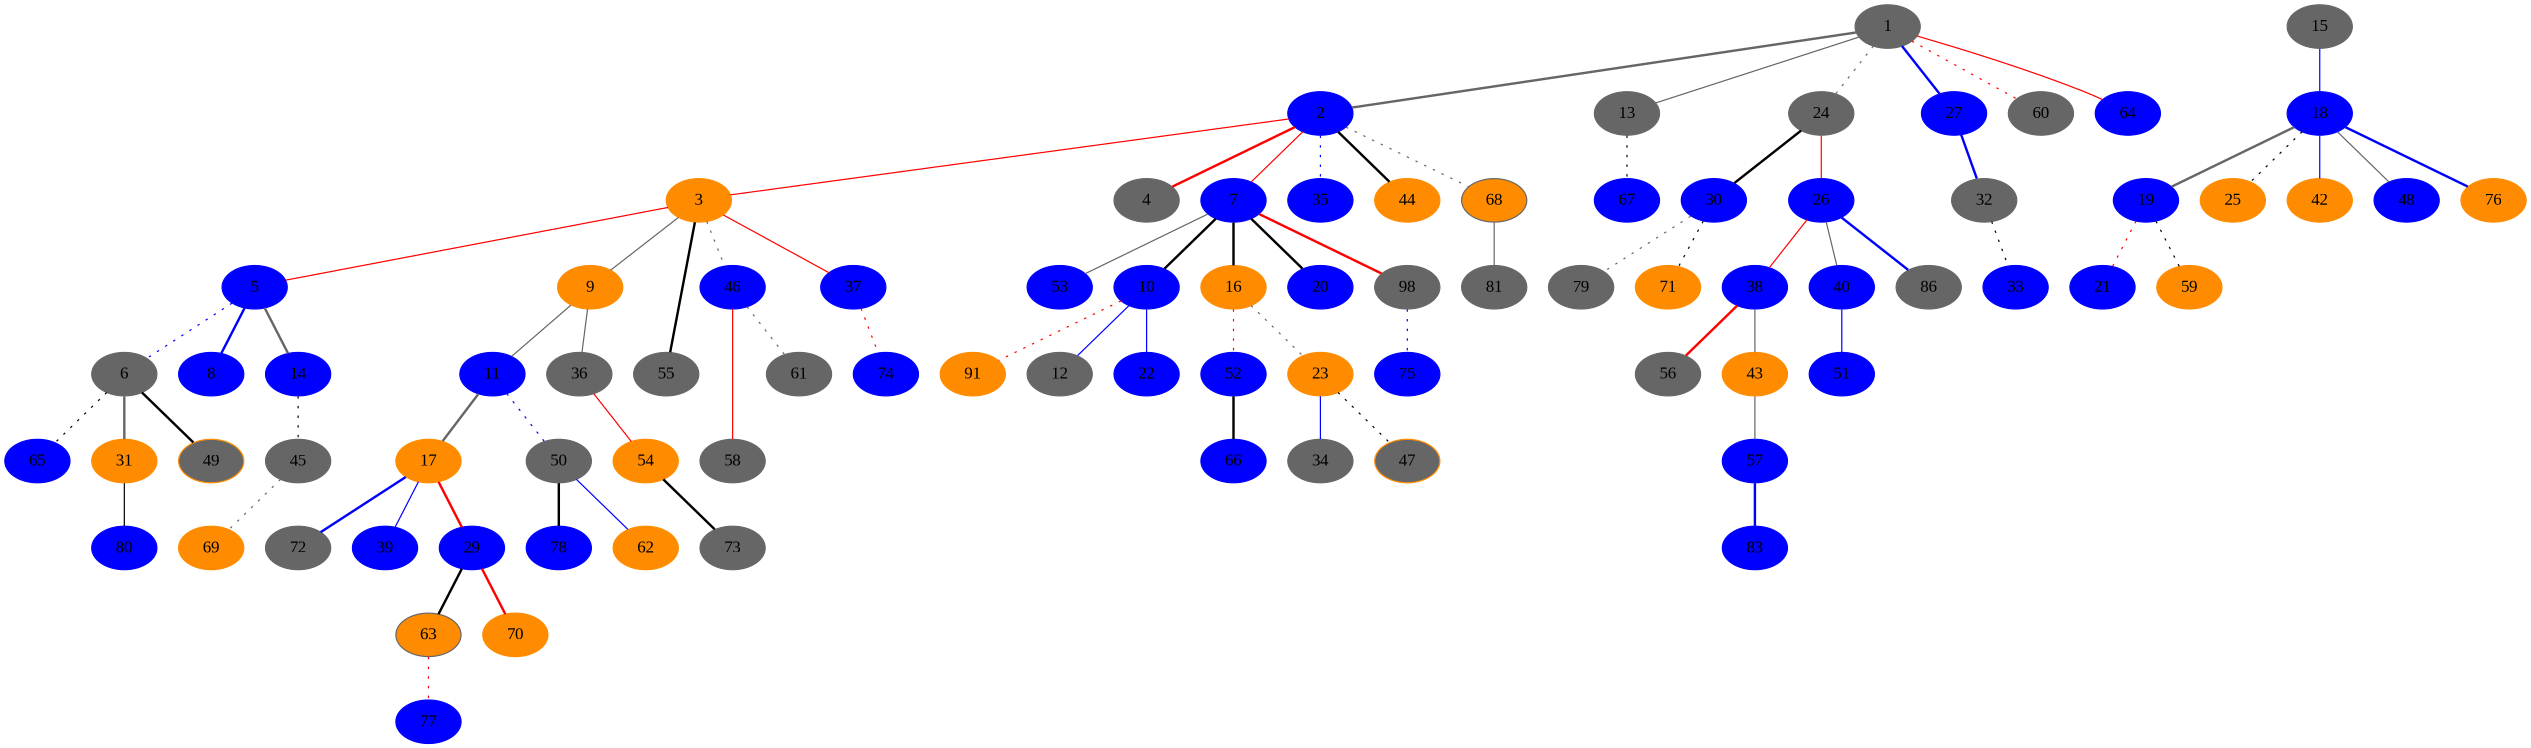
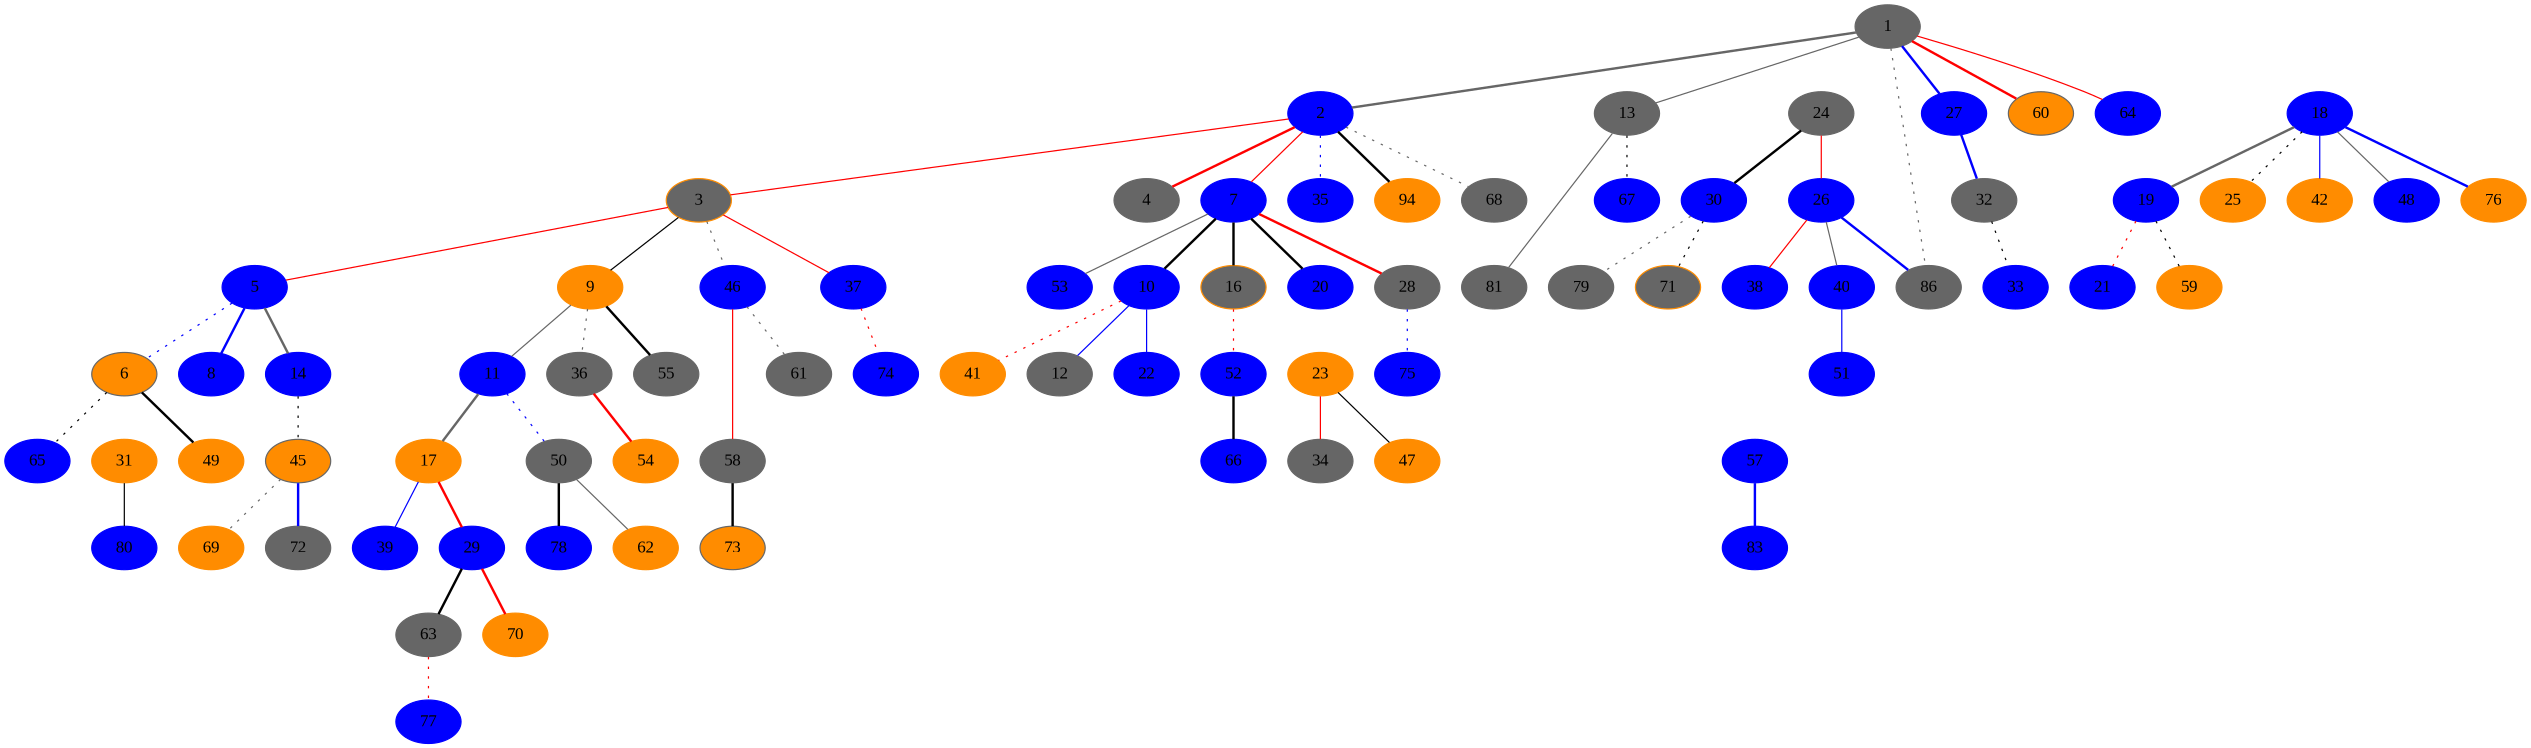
node "15": removed
edge "1" -- "24": now "1" -- "86"
edge "1" -- "60": style dotted -> bold
node "60": fillcolor gray40 -> darkorange
node "3": fillcolor darkorange -> gray40
node "44": label "44" -> "94"
node "68": fillcolor darkorange -> gray40
edge "3" -- "9": color gray40 -> black
edge "68" -- "81": now "13" -- "81"
edge "3" -- "55": now "9" -- "55"
node "16": fillcolor darkorange -> gray40
node "98": label "98" -> "28"
node "71": fillcolor darkorange -> gray40
edge "9" -- "36": style solid -> dotted
edge "16" -- "23": removed
node "6": fillcolor gray40 -> darkorange
node "91": label "91" -> "41"
node "56": removed
node "43": removed
edge "23" -- "47": style dotted -> solid
edge "6" -- "31": removed
edge "36" -- "54": style solid -> bold
edge "23" -- "34": color blue -> red
node "49": fillcolor gray40 -> darkorange
node "45": fillcolor gray40 -> darkorange
node "47": fillcolor gray40 -> darkorange
edge "50" -- "62": color blue -> gray40
edge "54" -- "73": now "58" -- "73"
edge "17" -- "72": now "45" -- "72"
node "73": fillcolor gray40 -> darkorange
node "63": fillcolor darkorange -> gray40
